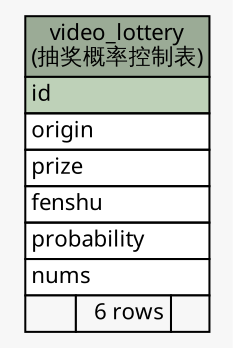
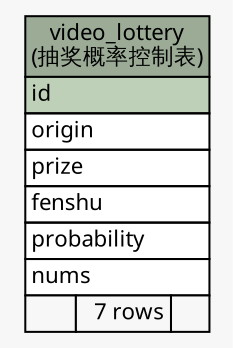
node "video_lottery": text "6 rows" -> "7 rows"
